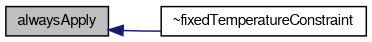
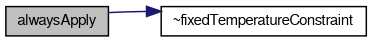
edge "~fixedTemperatureConstraint" -> "alwaysApply": reversed
